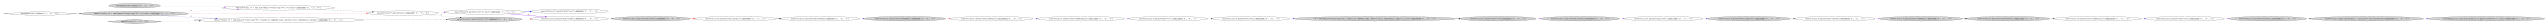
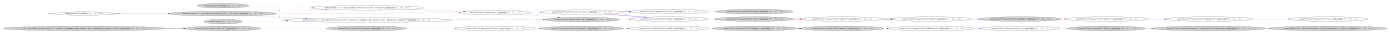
node "assertFalse(rf.wantsAllFields())@@@7@@@['1', '1', '0']": added
node "assertFalse(rf.wantsAllFields())@@@13@@@['0', '0', '1']": removed
node "testAliases['0', '0', '1']": shape diamond -> ellipse
